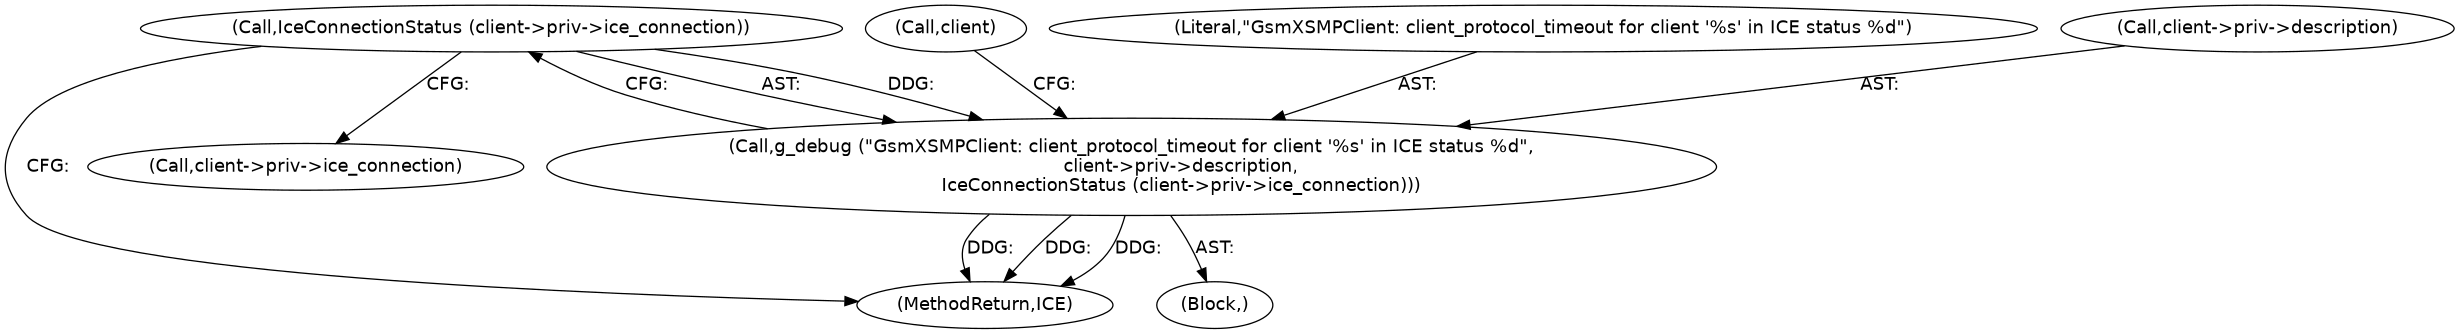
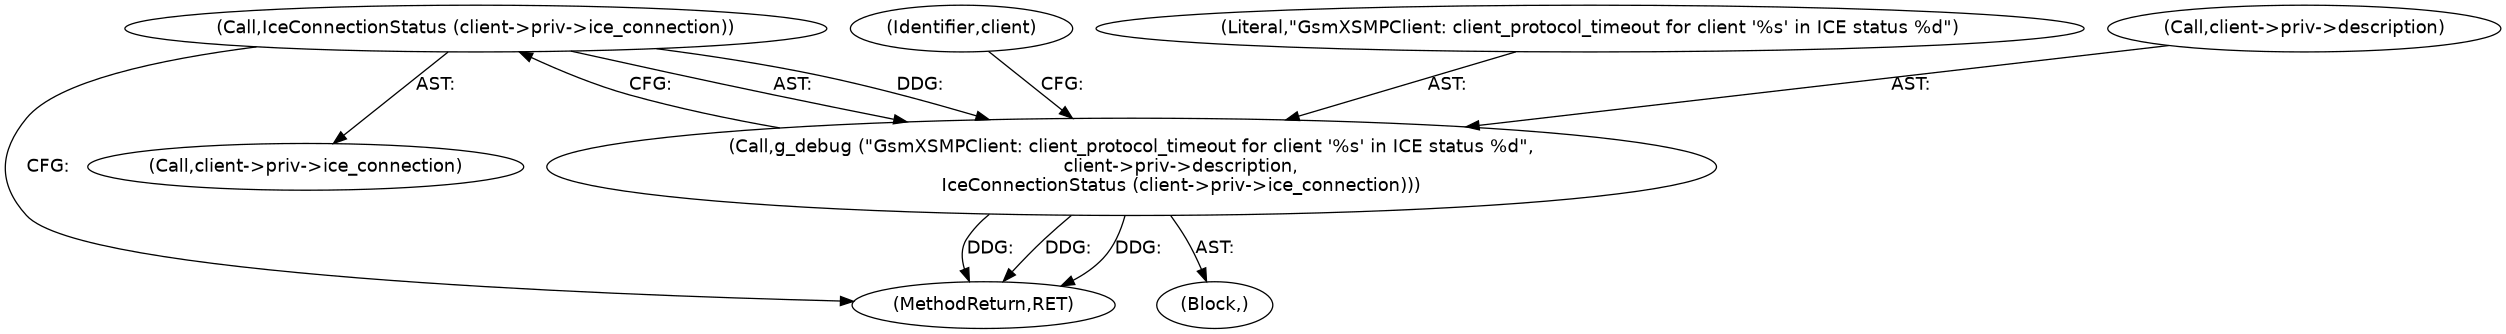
node "(Call,client)": label "(Call,client)" -> "(Identifier,client)"
edge "(Call,IceConnectionStatus (client->priv->ice_connection))" -> "(Call,client->priv->ice_connection)": label "CFG: " -> "AST: "
node "(MethodReturn,ICE)": label "(MethodReturn,ICE)" -> "(MethodReturn,RET)"
